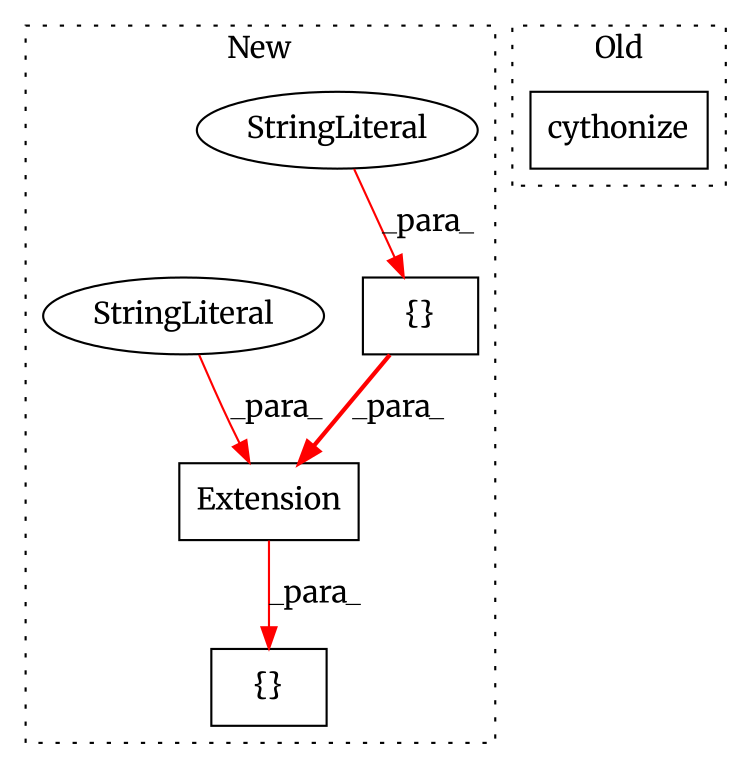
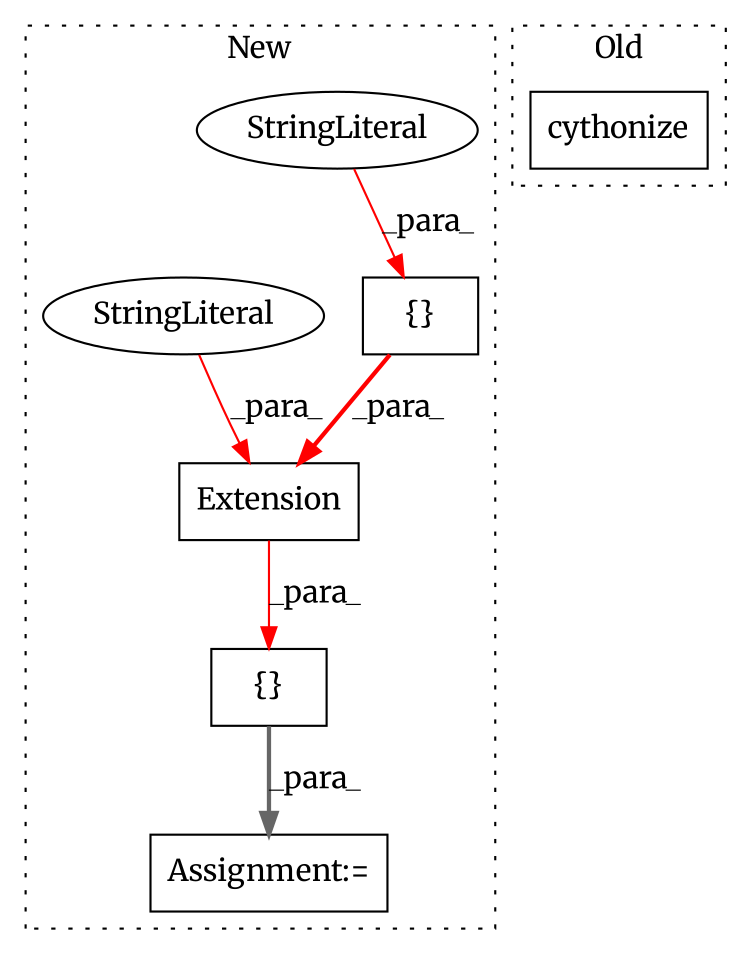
node "Assignment:=": added
